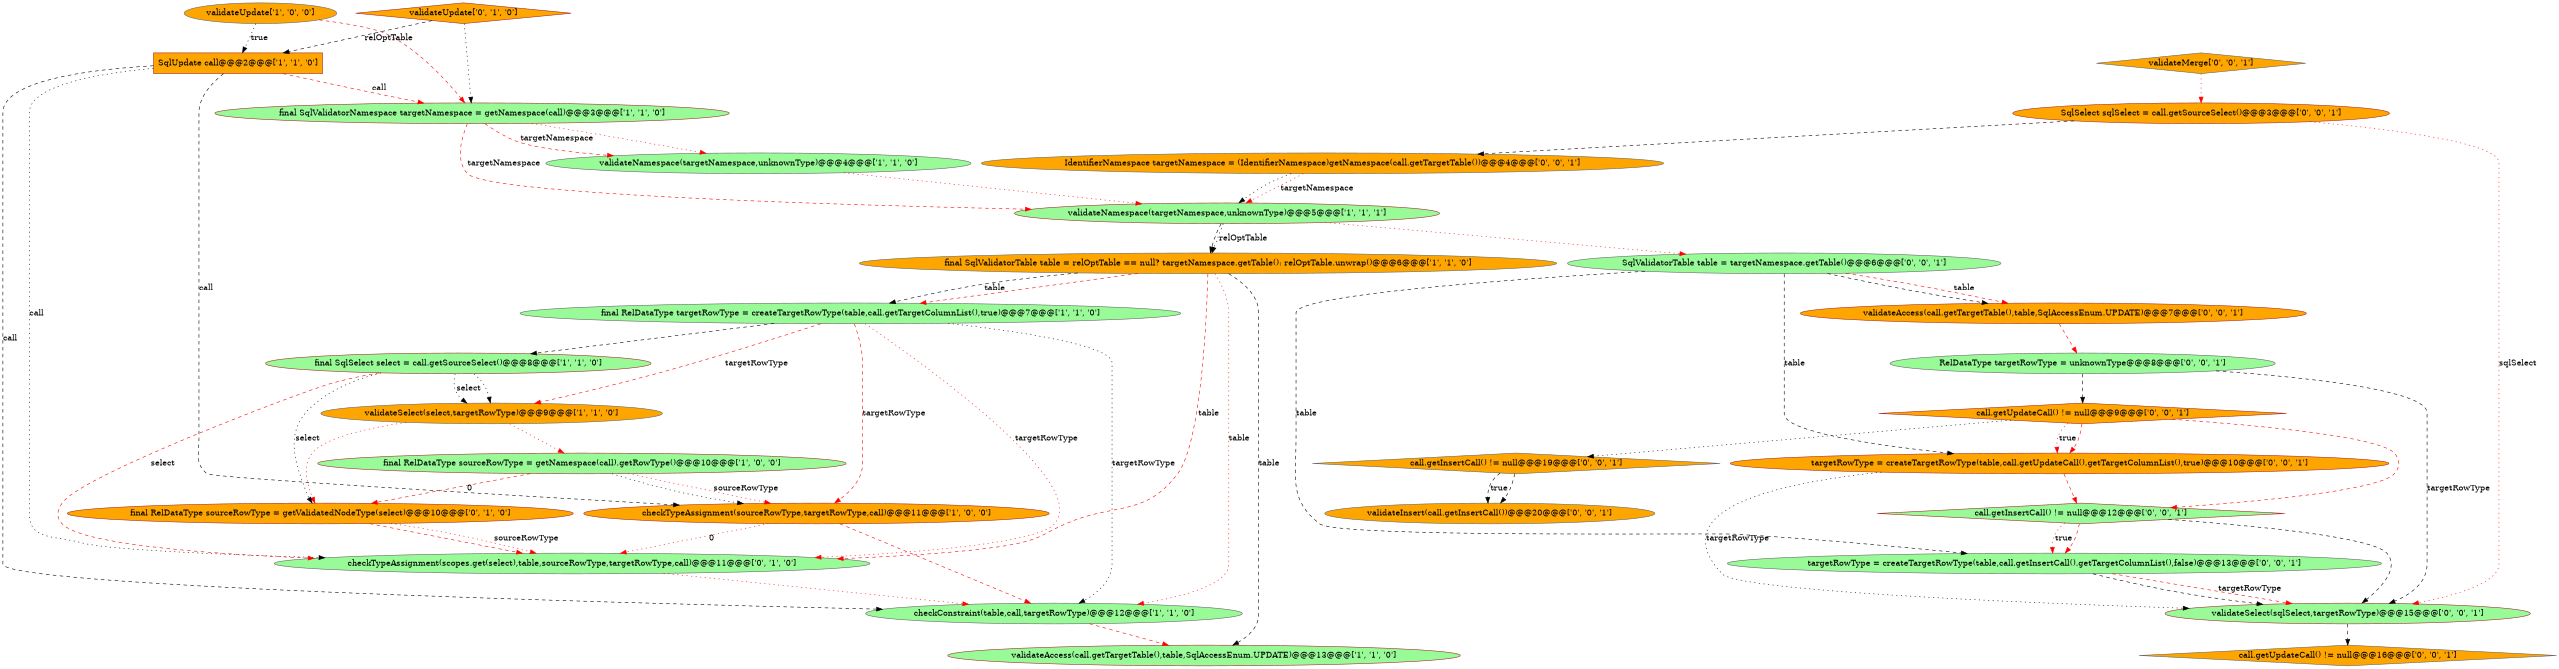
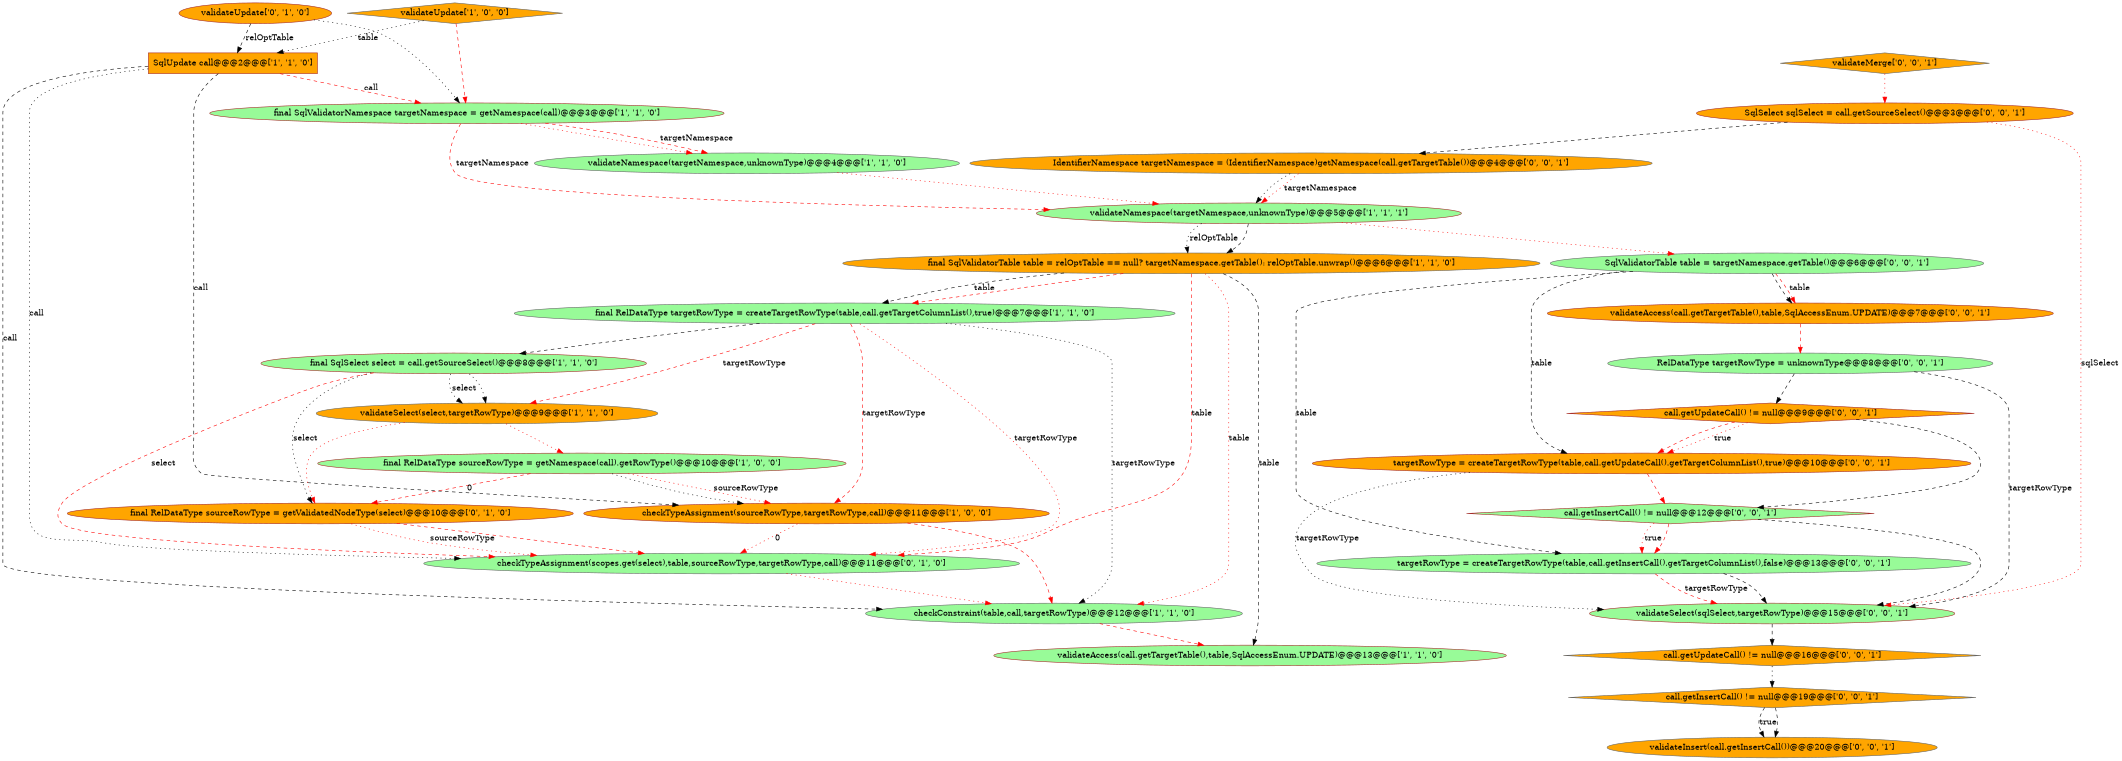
node "validateUpdate['1', '0', '0']": shape ellipse -> diamond
node "validateUpdate['0', '1', '0']": shape diamond -> ellipse
edge "validateUpdate['1', '0', '0']" -> "SqlUpdate call@@@2@@@['1', '1', '0']": label "true" -> "table"
edge "call.getUpdateCall() != null@@@9@@@['0', '0', '1']" -> "call.getInsertCall() != null@@@19@@@['0', '0', '1']": now "call.getUpdateCall() != null@@@16@@@['0', '0', '1']" -> "call.getInsertCall() != null@@@19@@@['0', '0', '1']"
edge "call.getUpdateCall() != null@@@9@@@['0', '0', '1']" -> "call.getInsertCall() != null@@@12@@@['0', '0', '1']": color red -> black
